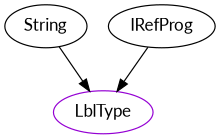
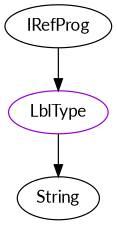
edge "String" -> "LblType": reversed
